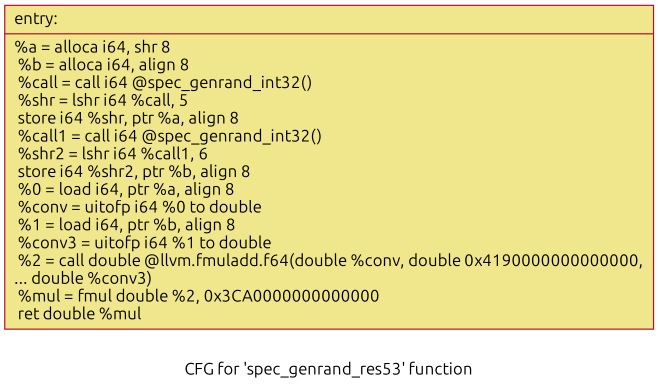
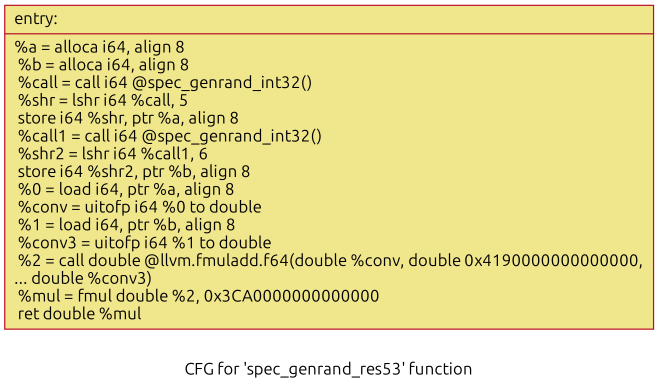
node "entry:": text "%a = alloca i64, shr 8" -> "%a = alloca i64, align 8"
